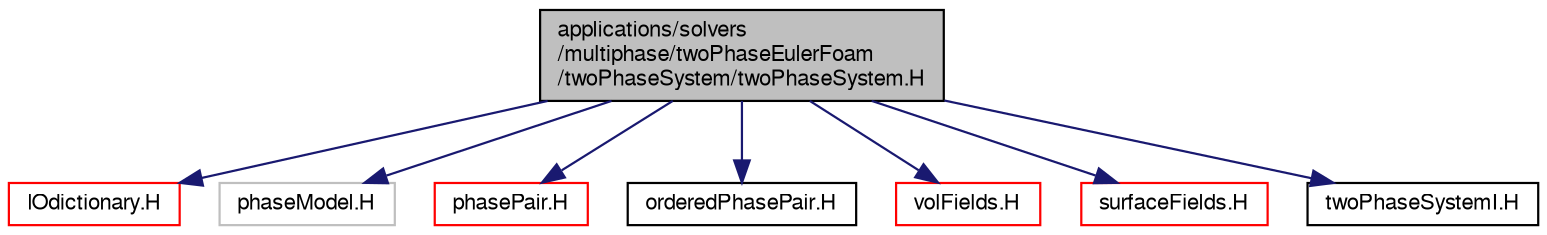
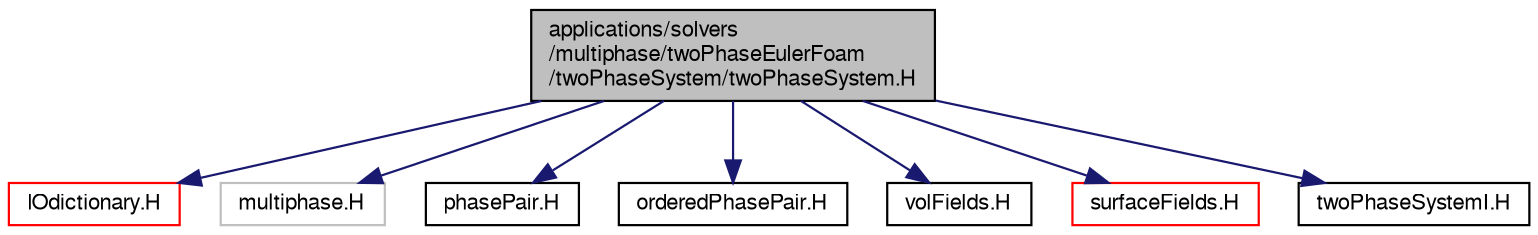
node "phaseModel.H": label "phaseModel.H" -> "multiphase.H"
node "phasePair.H": color red -> black
node "volFields.H": color red -> black
